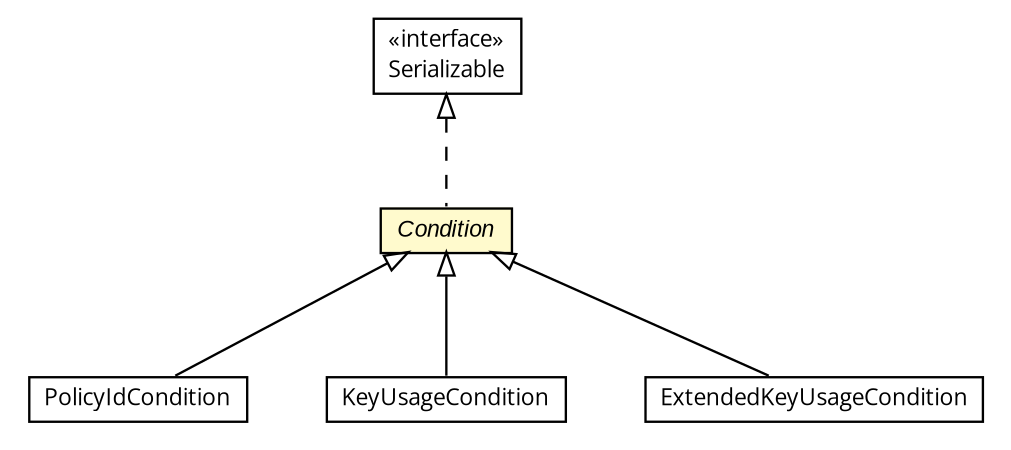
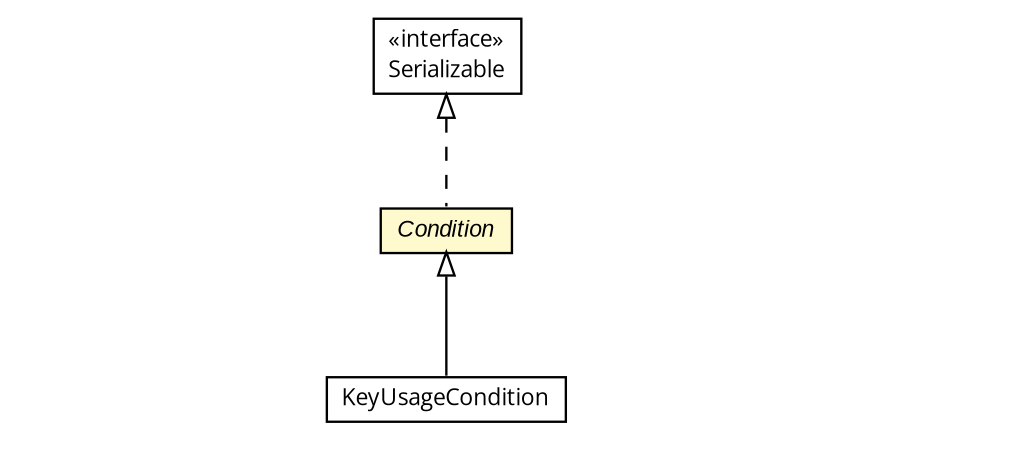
node "PolicyIdCondition": removed
node "ExtendedKeyUsageCondition": removed
